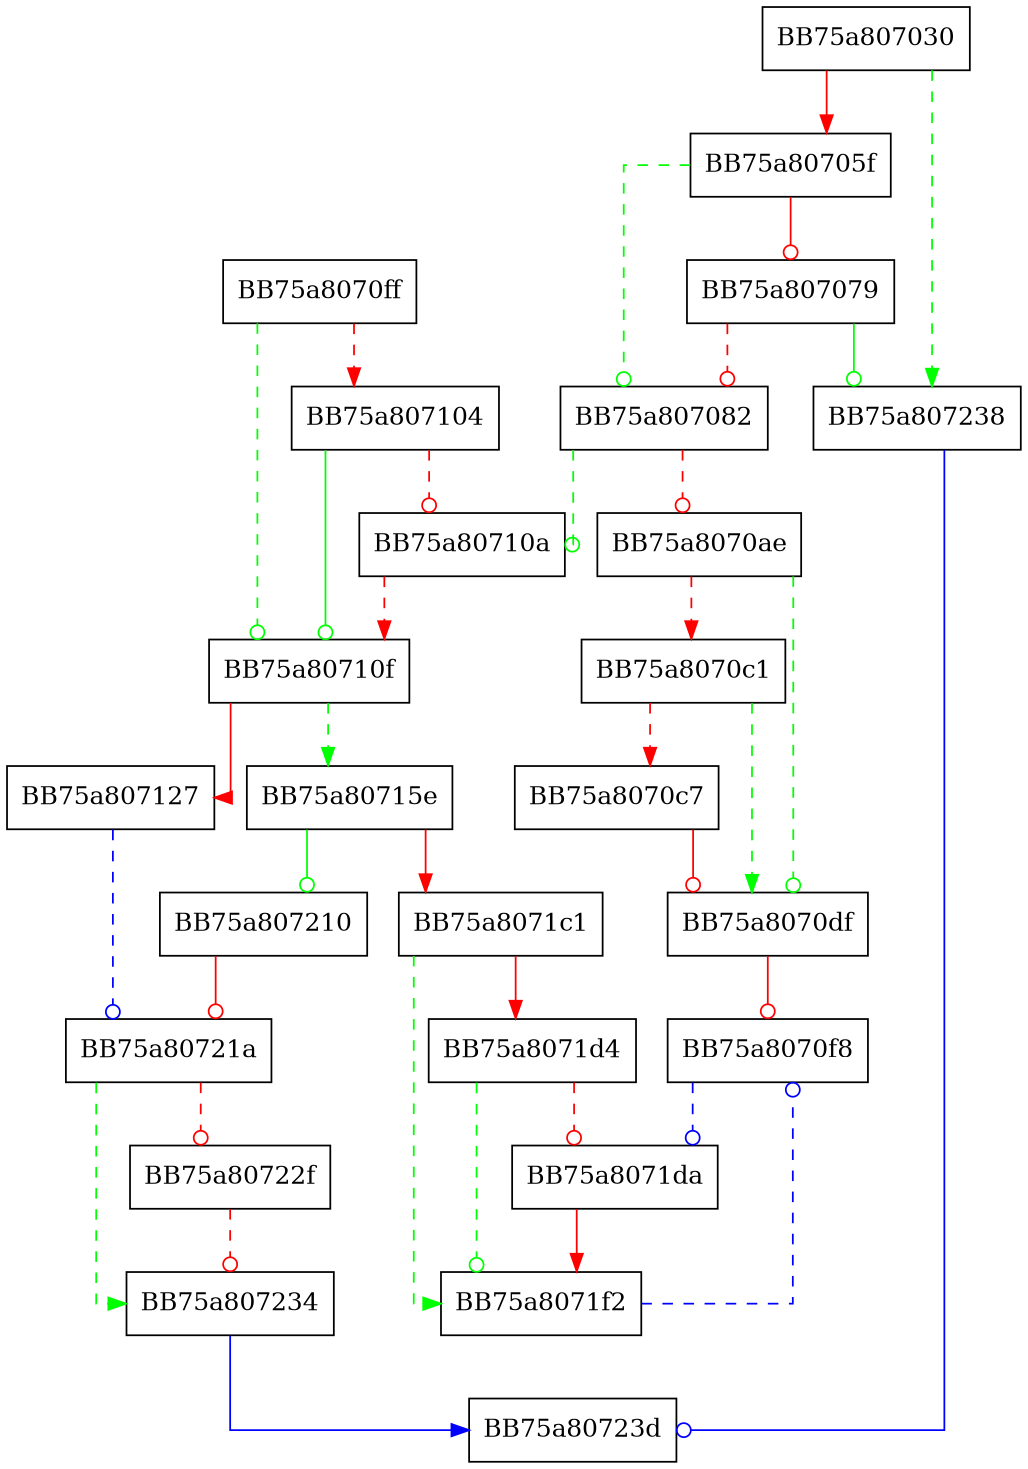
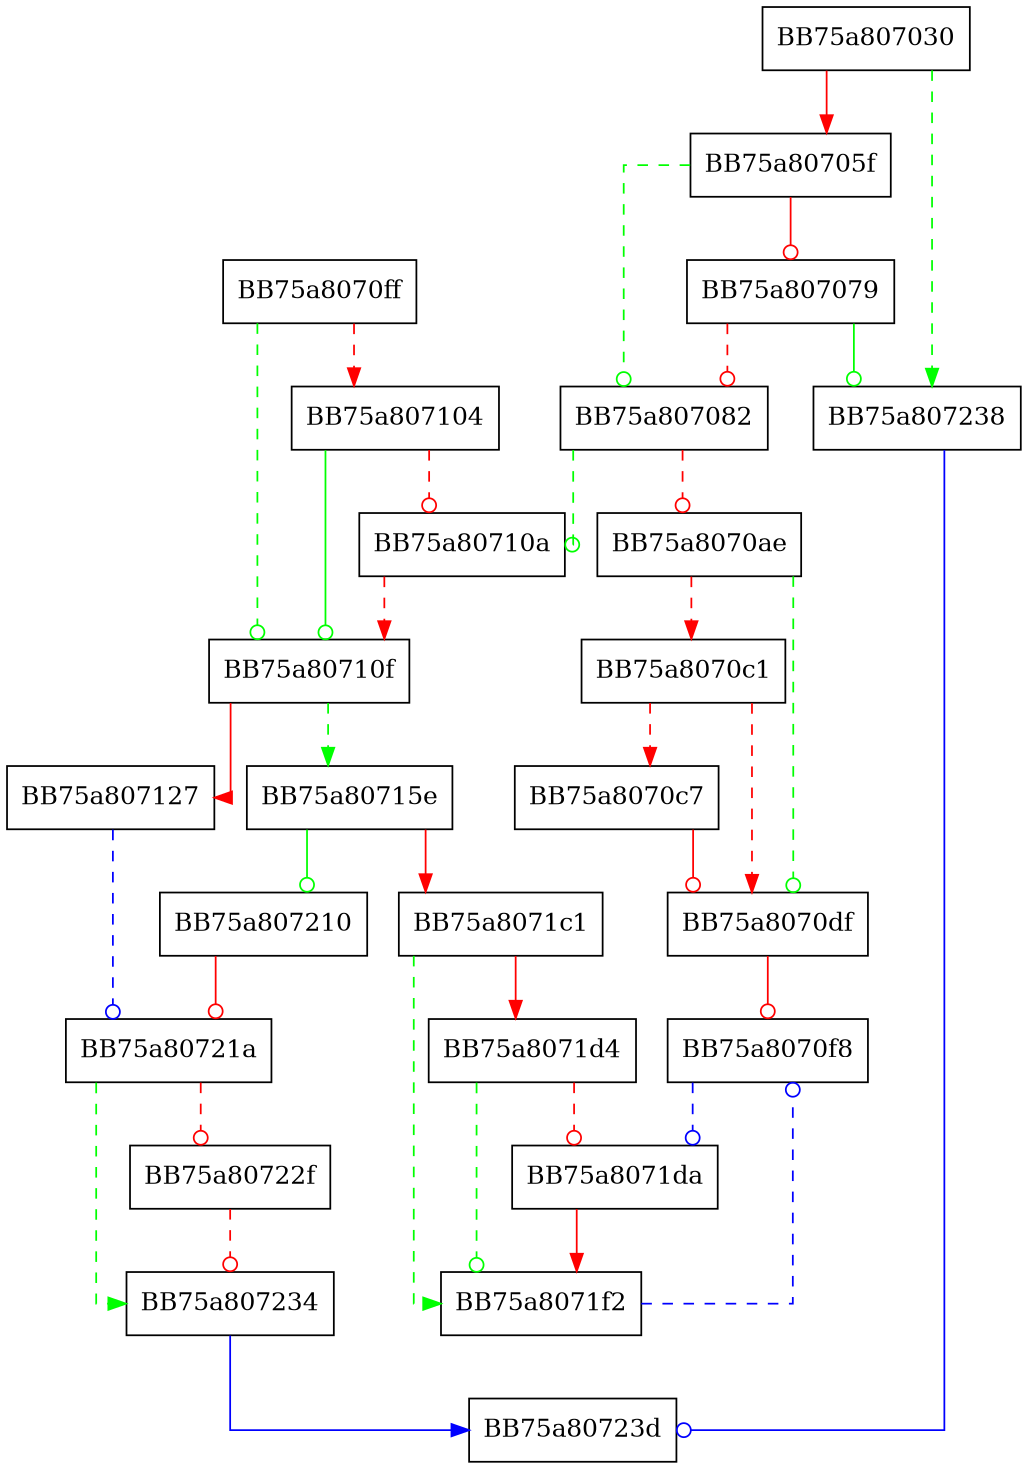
edge "BB75a8070c1" -> "BB75a8070df": color green -> red
